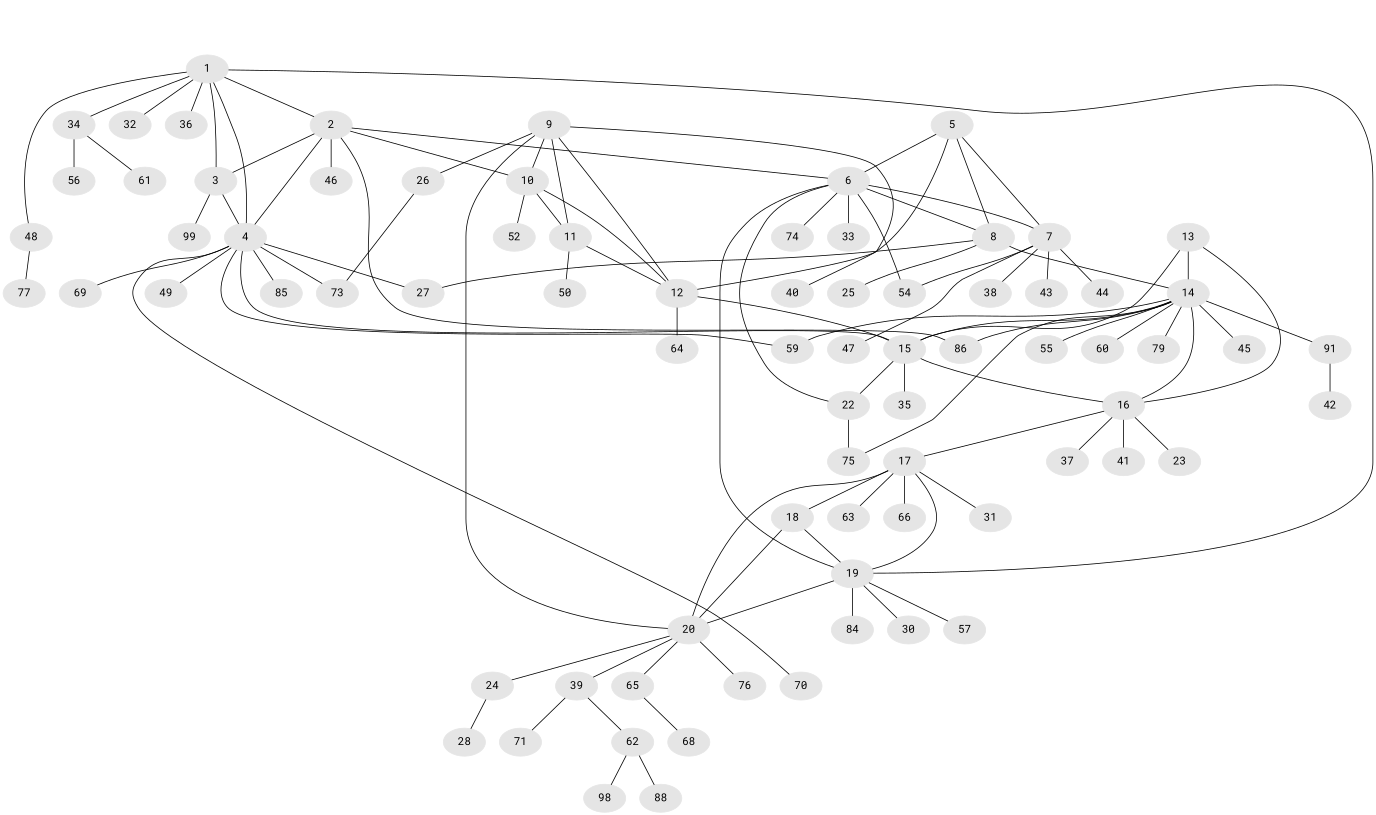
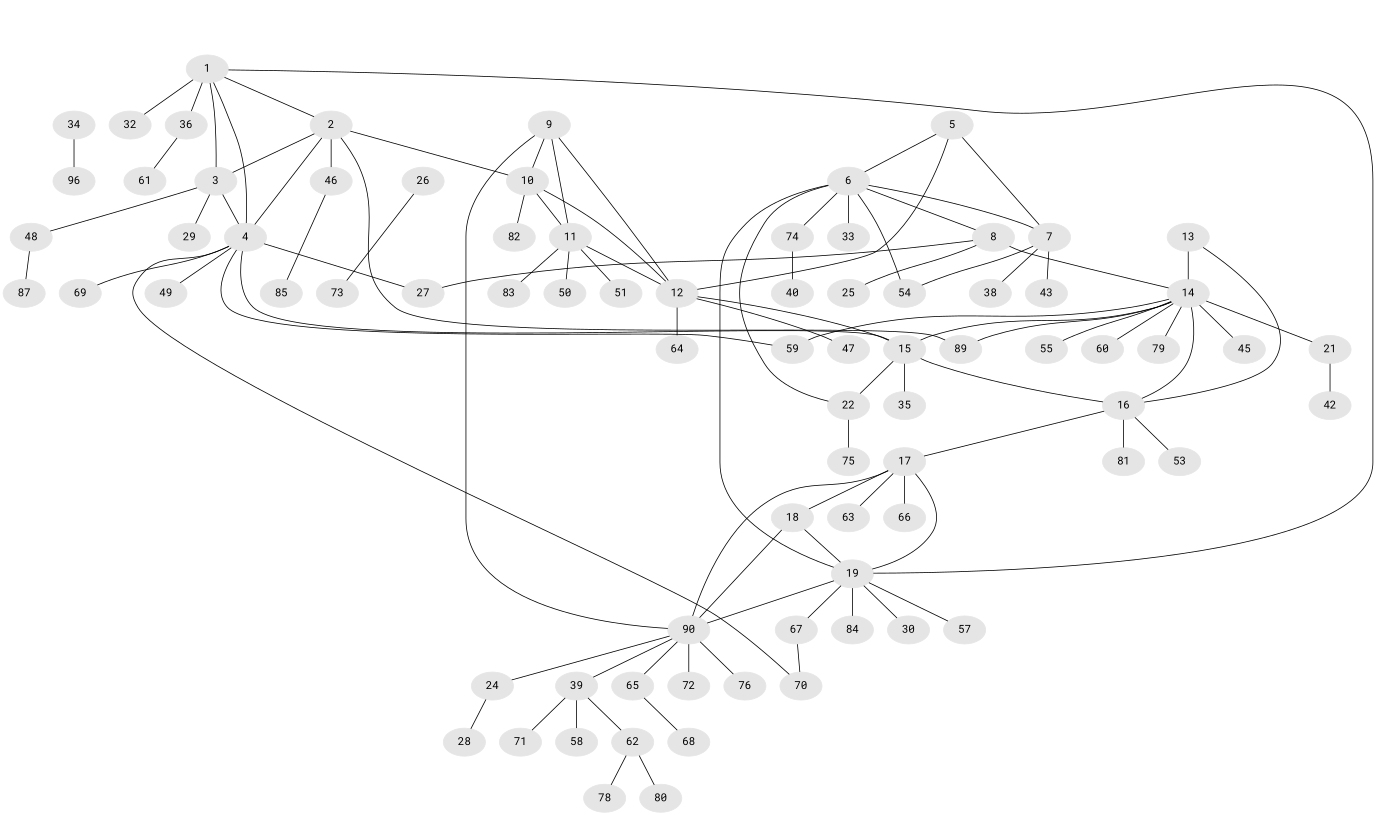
edge "1" -- "34": removed
edge "1" -- "48": now "3" -- "48"
edge "9" -- "40": now "74" -- "40"
edge "34" -- "61": now "36" -- "61"
edge "9" -- "26": removed
edge "2" -- "6": removed
node "56": label "56" -> "96"
edge "5" -- "8": removed
node "99": label "99" -> "29"
node "52": label "52" -> "82"
edge "4" -- "85": now "46" -- "85"
edge "4" -- "73": removed
edge "7" -- "47": now "12" -- "47"
node "77": label "77" -> "87"
node "83": added
node "51": added
node "44": removed
edge "13" -- "15": removed
edge "14" -- "75": removed
node "86": label "86" -> "89"
node "91": label "91" -> "21"
node "37": removed
node "41": label "41" -> "81"
node "23": label "23" -> "53"
node "31": removed
node "20": label "20" -> "90"
node "67": added
node "72": added
node "58": added
node "98": label "98" -> "78"
node "88": label "88" -> "80"
